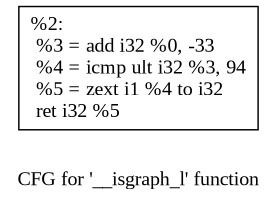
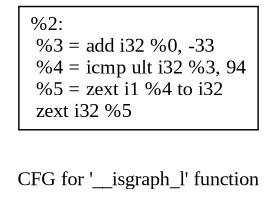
node "%2:": text "ret i32 %5" -> "zext i32 %5"
